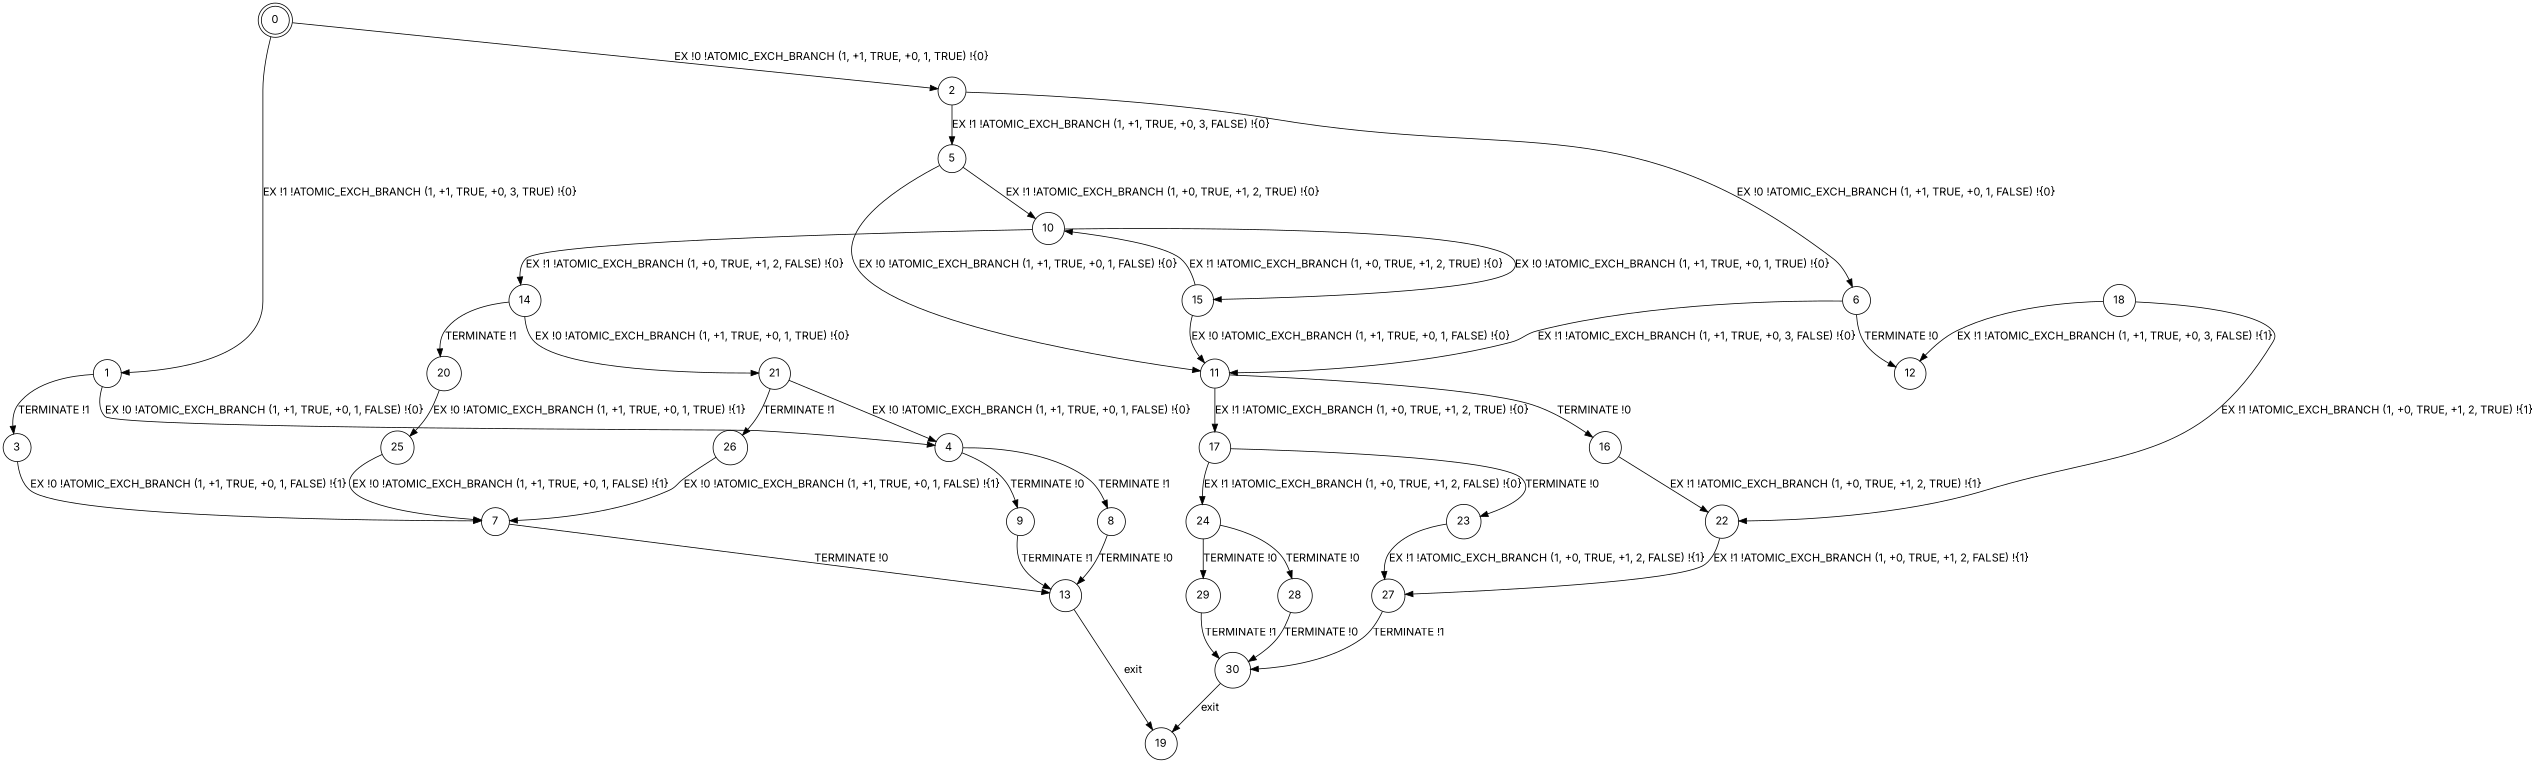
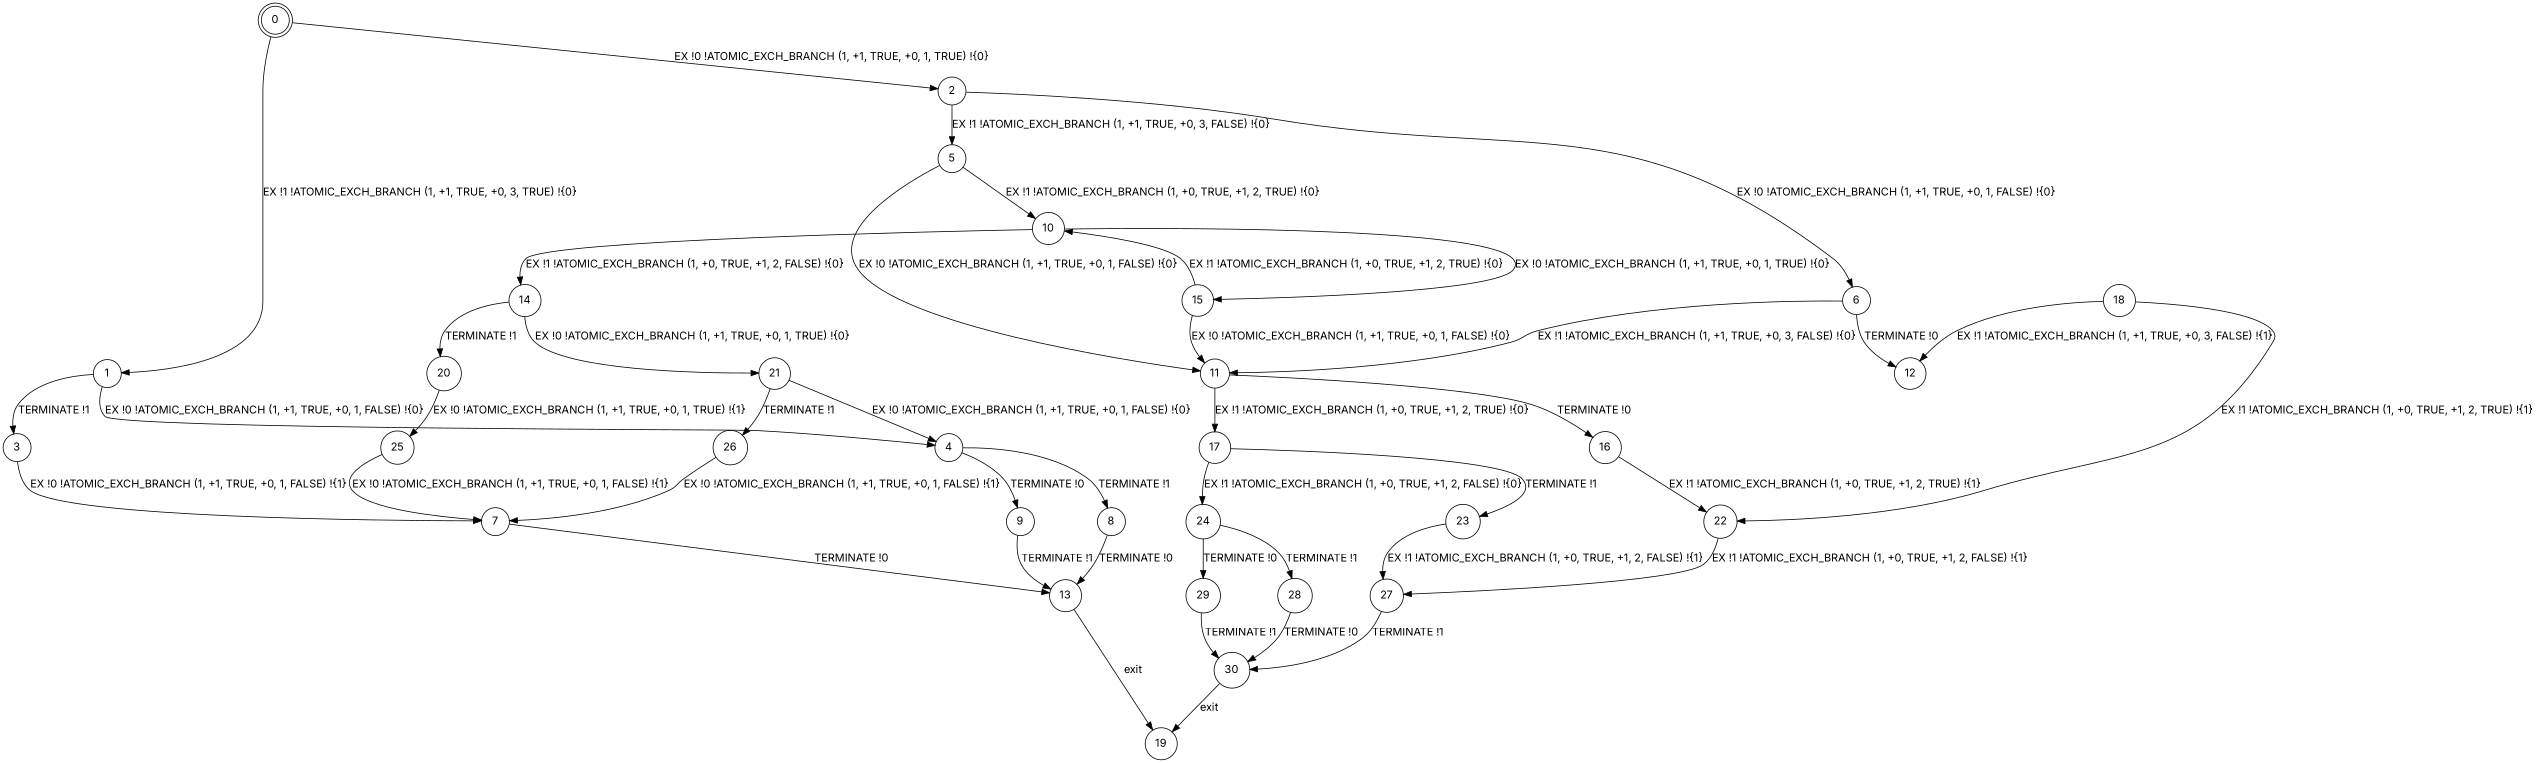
edge "17" -> "23": label "TERMINATE !0" -> "TERMINATE !1"
edge "24" -> "28": label "TERMINATE !0" -> "TERMINATE !1"
